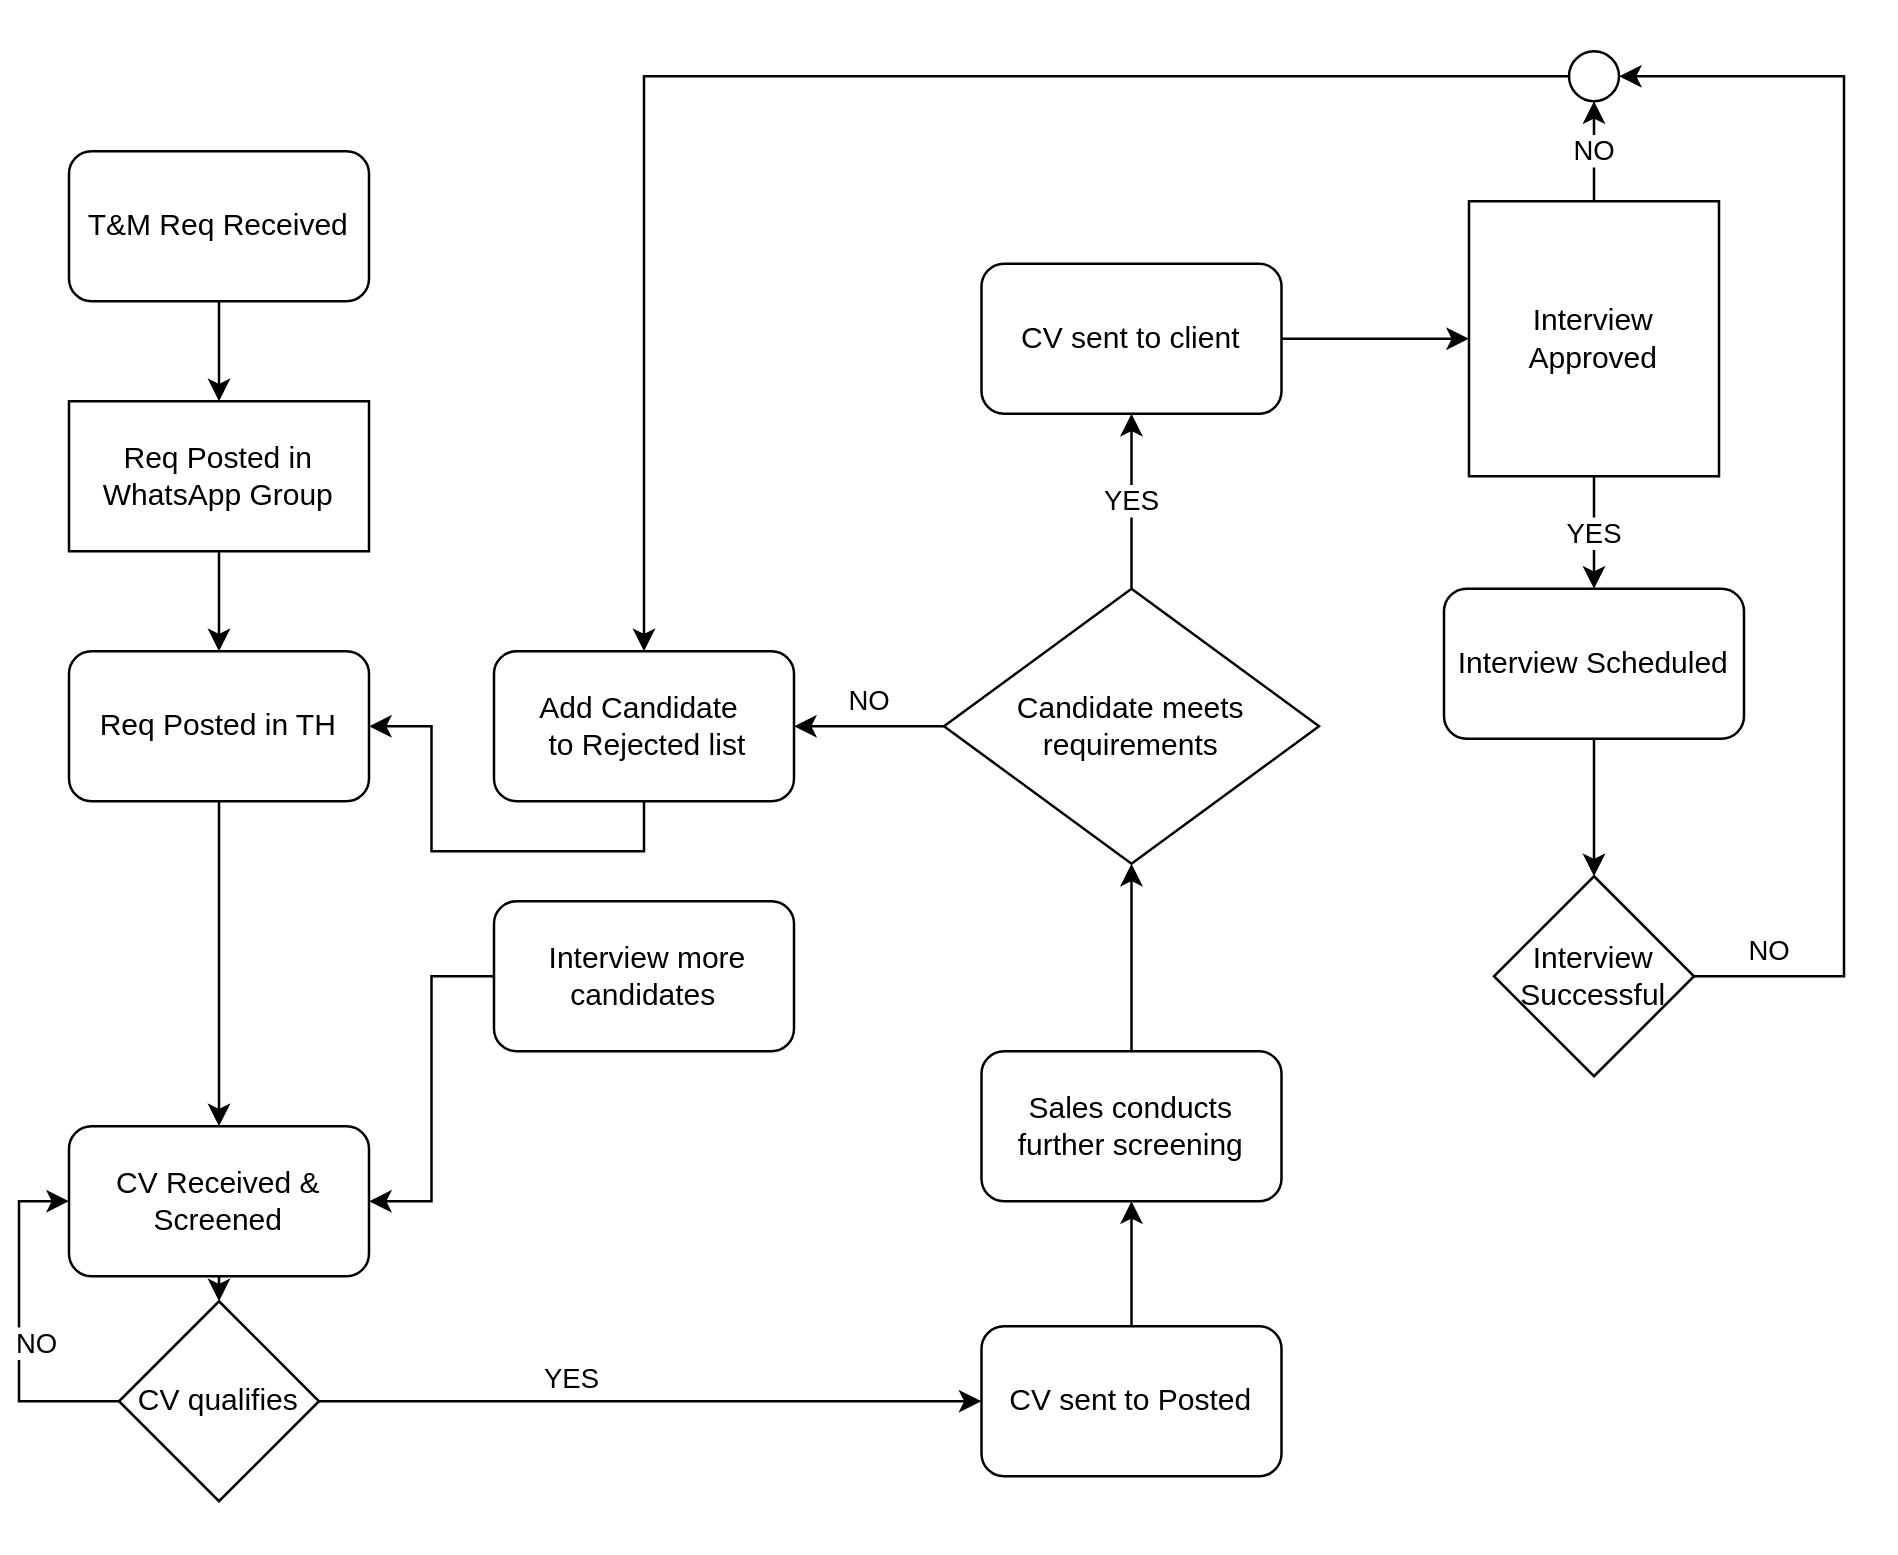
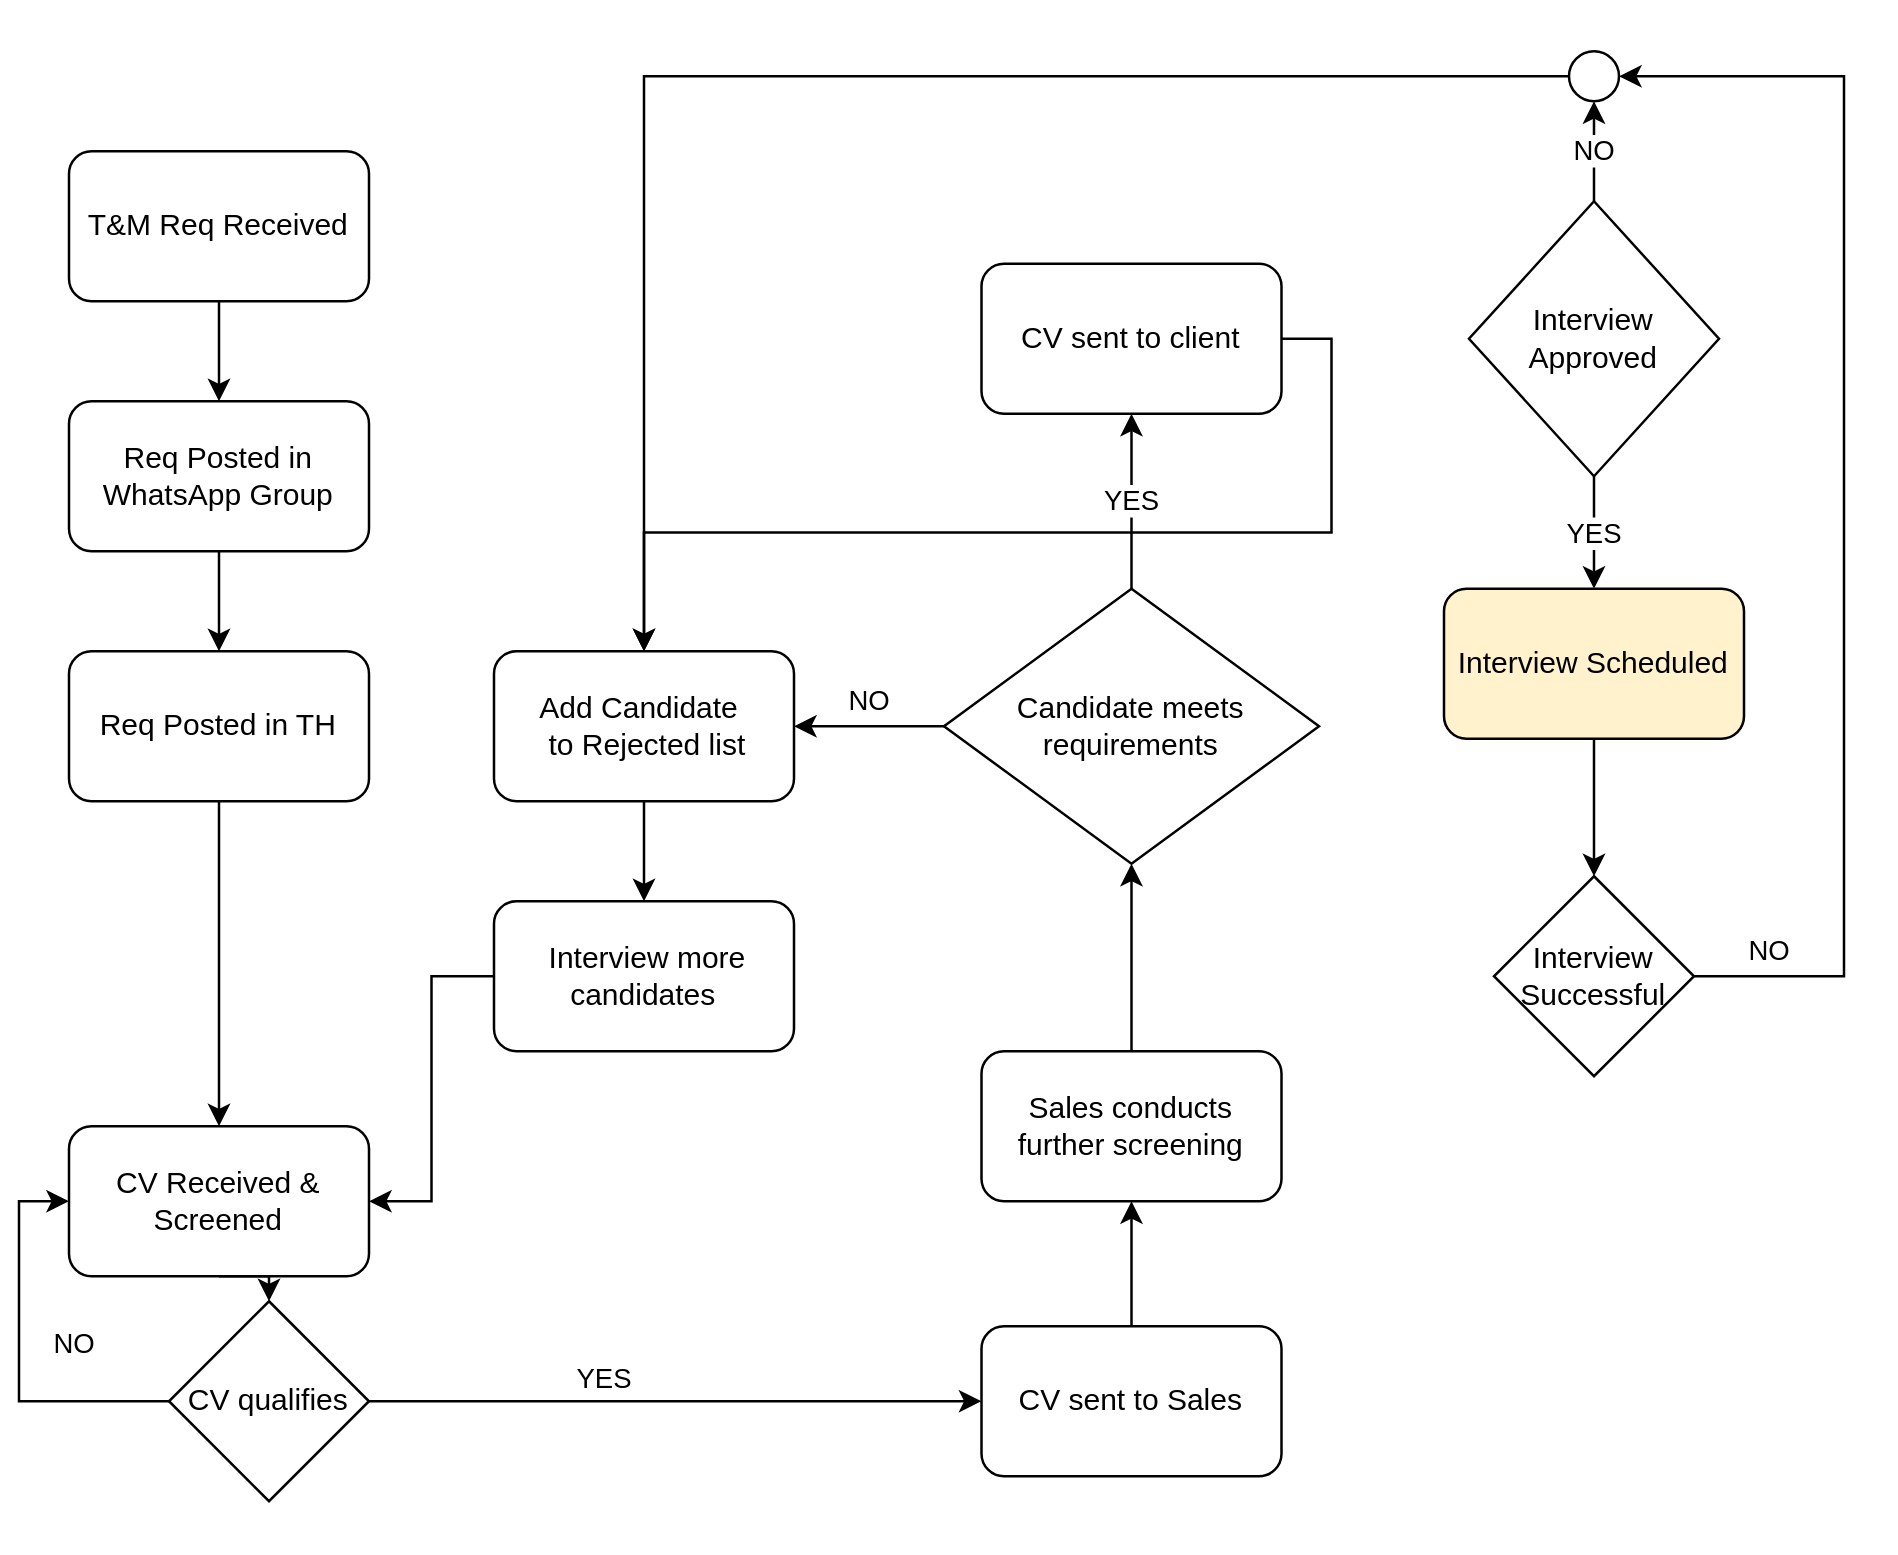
edge "CV sent to client" -> "Interview Approved": now "CV sent to client" -> "Add Candidate to Rejected list"
node "Interview Approved": shape rectangle -> diamond
node "Req Posted in WhatsApp Group": shape rectangle -> rounded rectangle
node "Interview Scheduled": fillcolor #ffffff -> #fff2cc
edge "Add Candidate to Rejected list" -> "Req Posted in TH": now "Add Candidate to Rejected list" -> "Interview more candidates"
node "CV qualifies": moved (219, 1401) -> (269, 1401)
node "CV sent to Posted": label "CV sent to Posted" -> "CV sent to Sales"
